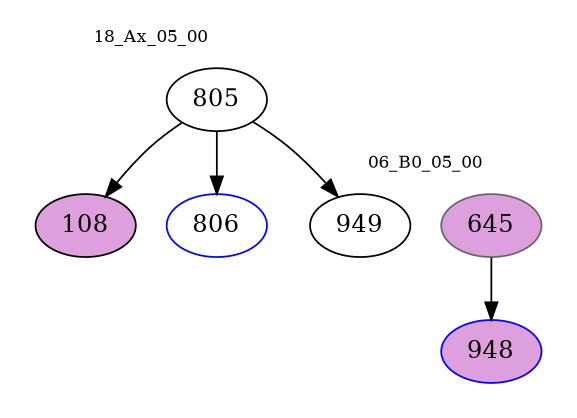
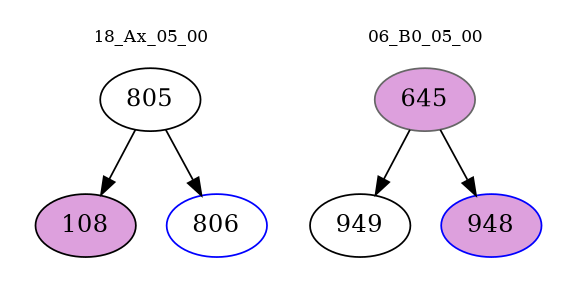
edge "805" -> "949": now "645" -> "949"
